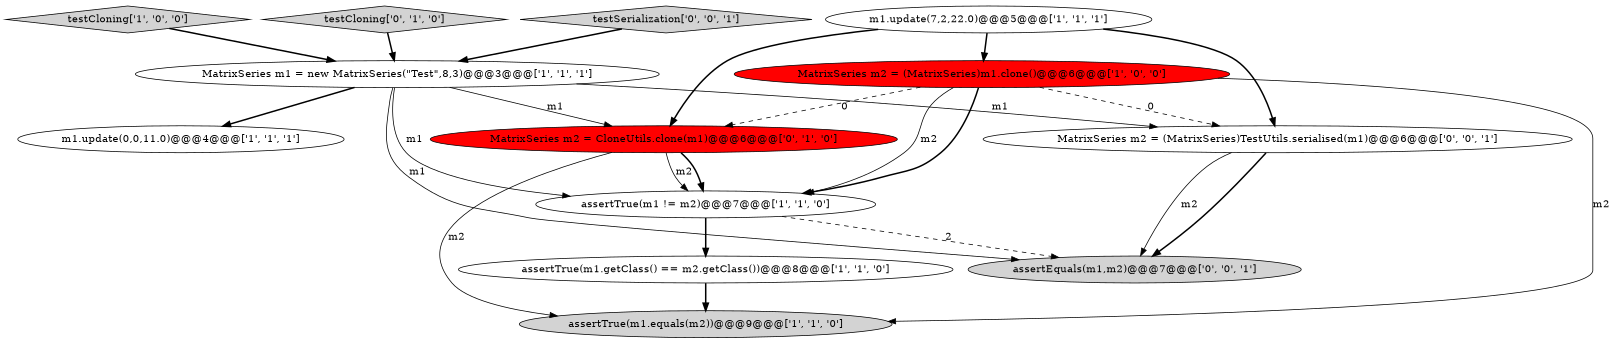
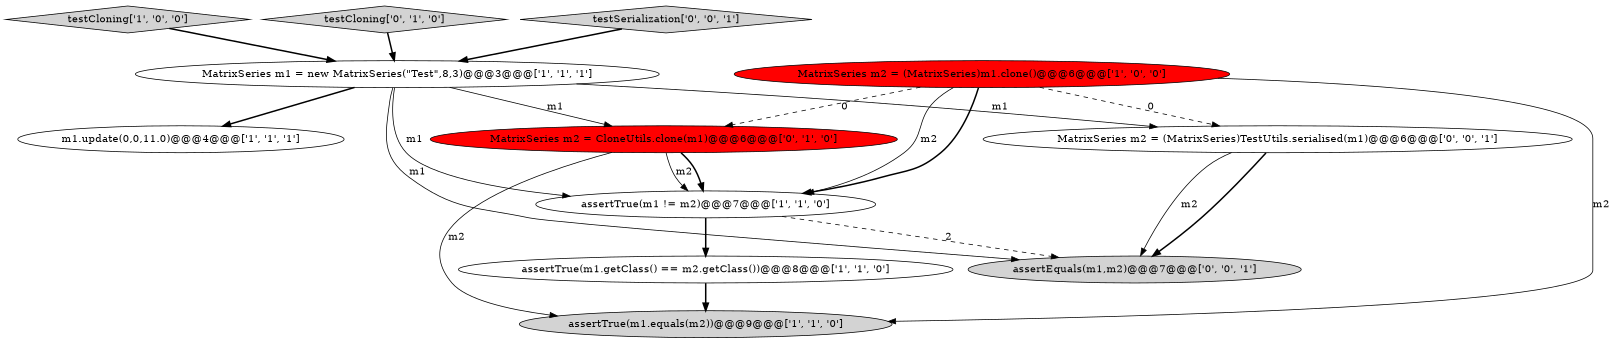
node "m1.update(7,2,22.0)@@@5@@@['1', '1', '1']": removed
